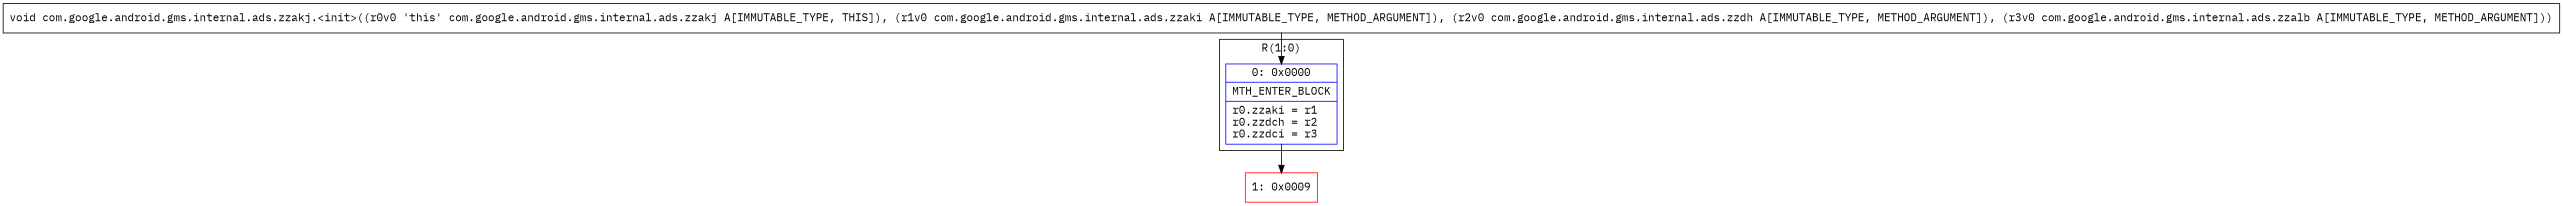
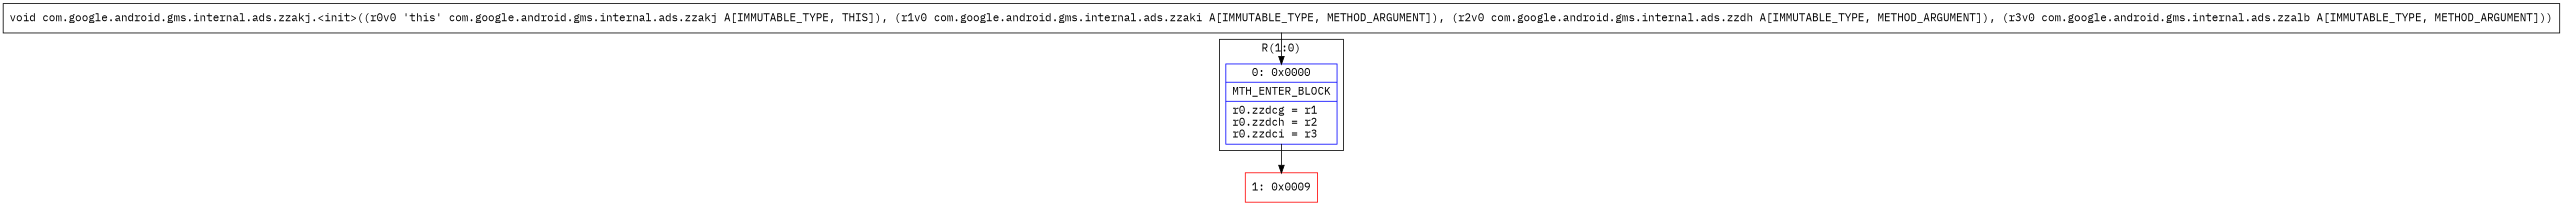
node "0: 0x0000": text "r0.zzaki = r1" -> "r0.zzdcg = r1"
